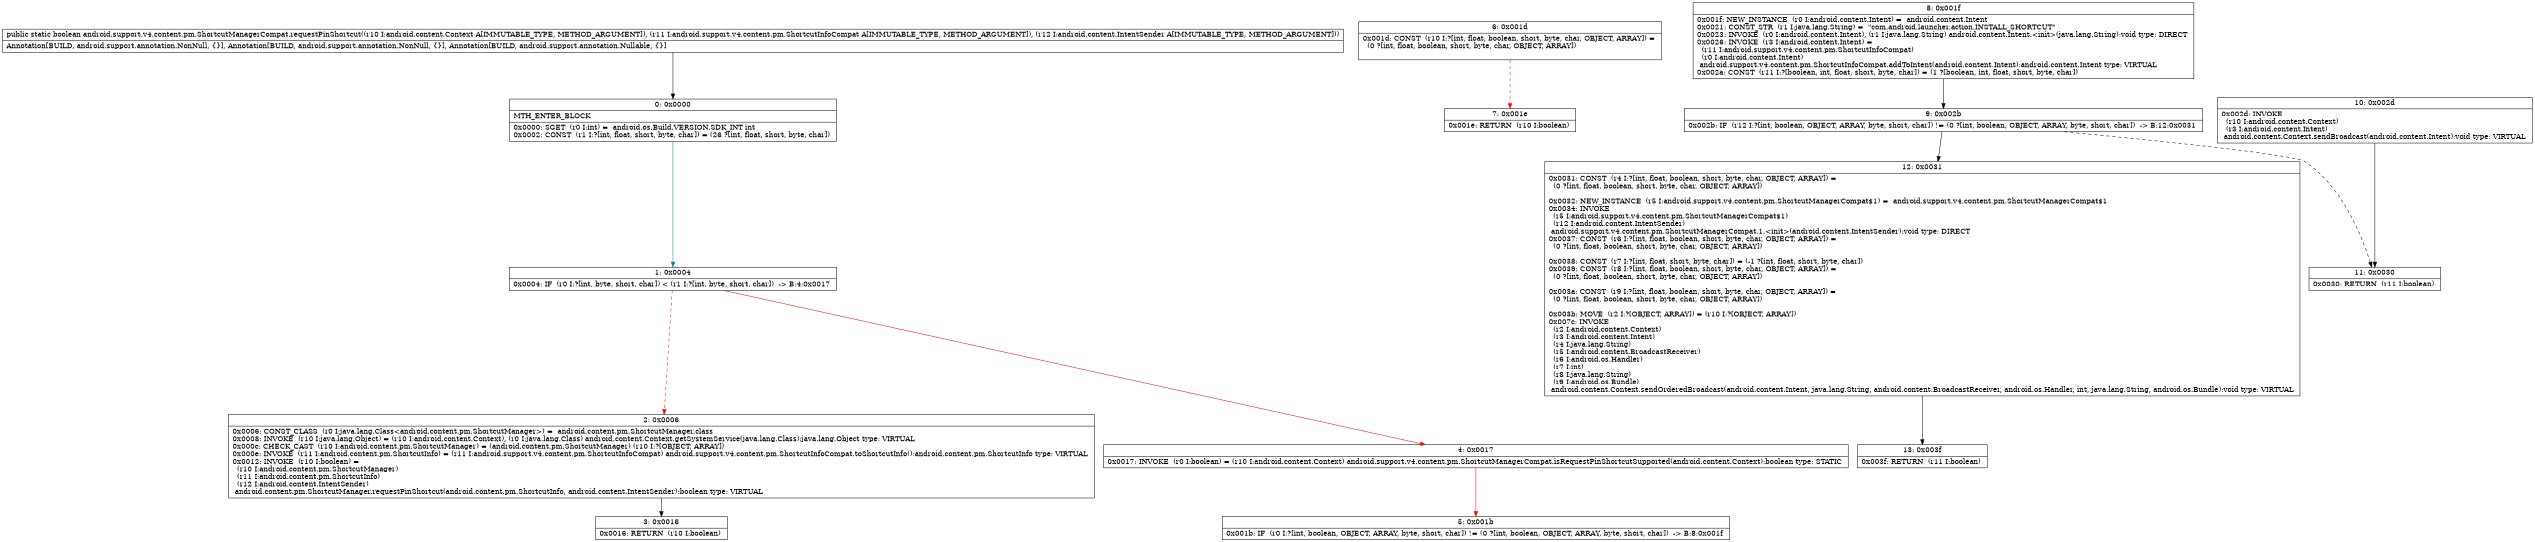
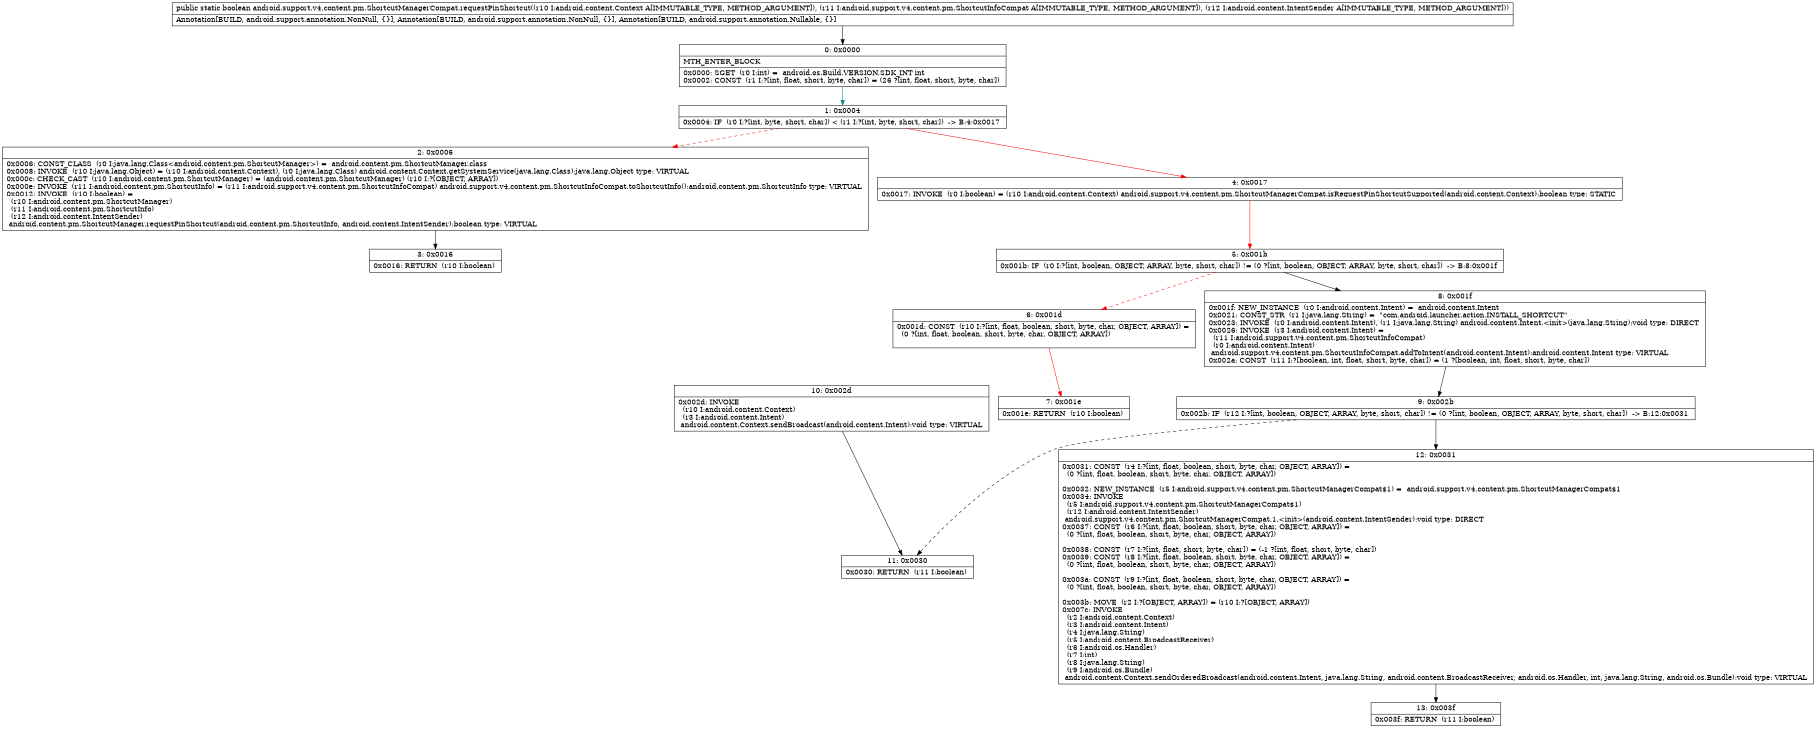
edge "6: 0x001d" -> "7: 0x001e": style dashed -> solid
edge "5: 0x001b" -> "8: 0x001f": added
edge "5: 0x001b" -> "6: 0x001d": added
